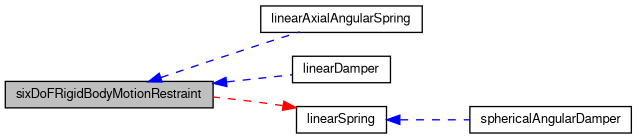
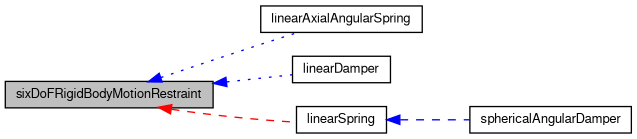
edge "linearAxialAngularSpring" -> "sixDoFRigidBodyMotionRestraint": style dashed -> dotted
edge "linearDamper" -> "sixDoFRigidBodyMotionRestraint": style dashed -> dotted
edge "sixDoFRigidBodyMotionRestraint" -> "linearSpring": reversed
